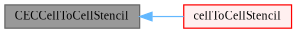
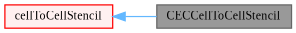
edge "cellToCellStencil" -> "CECCellToCellStencil": reversed
